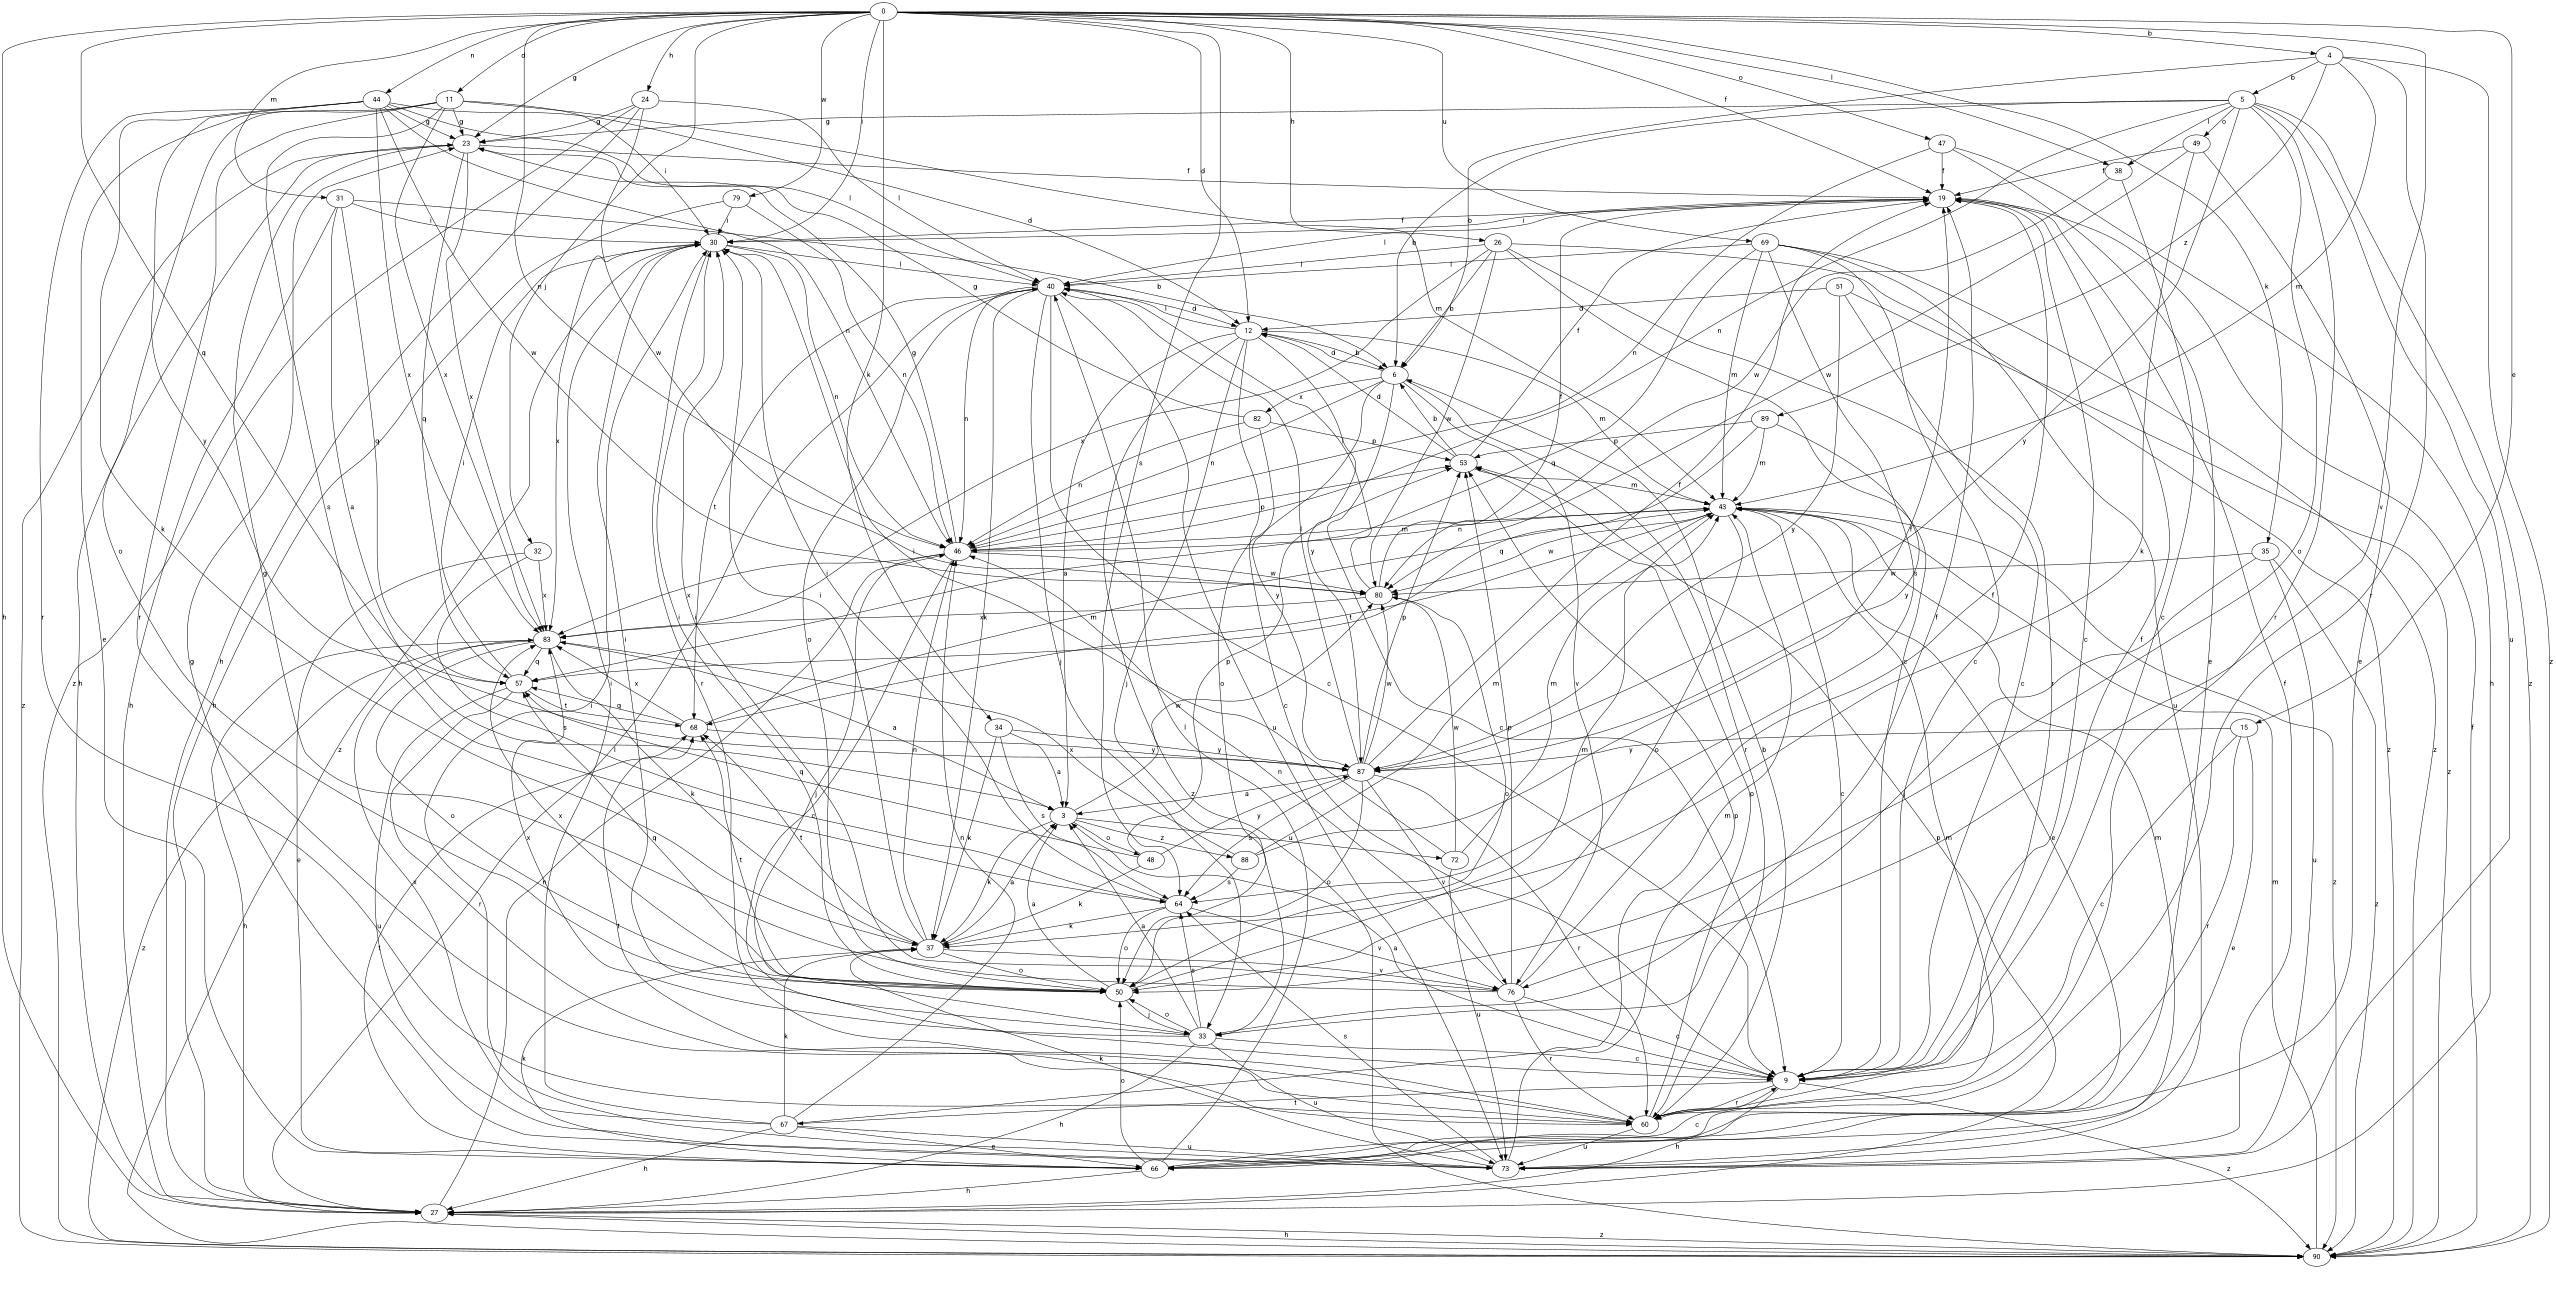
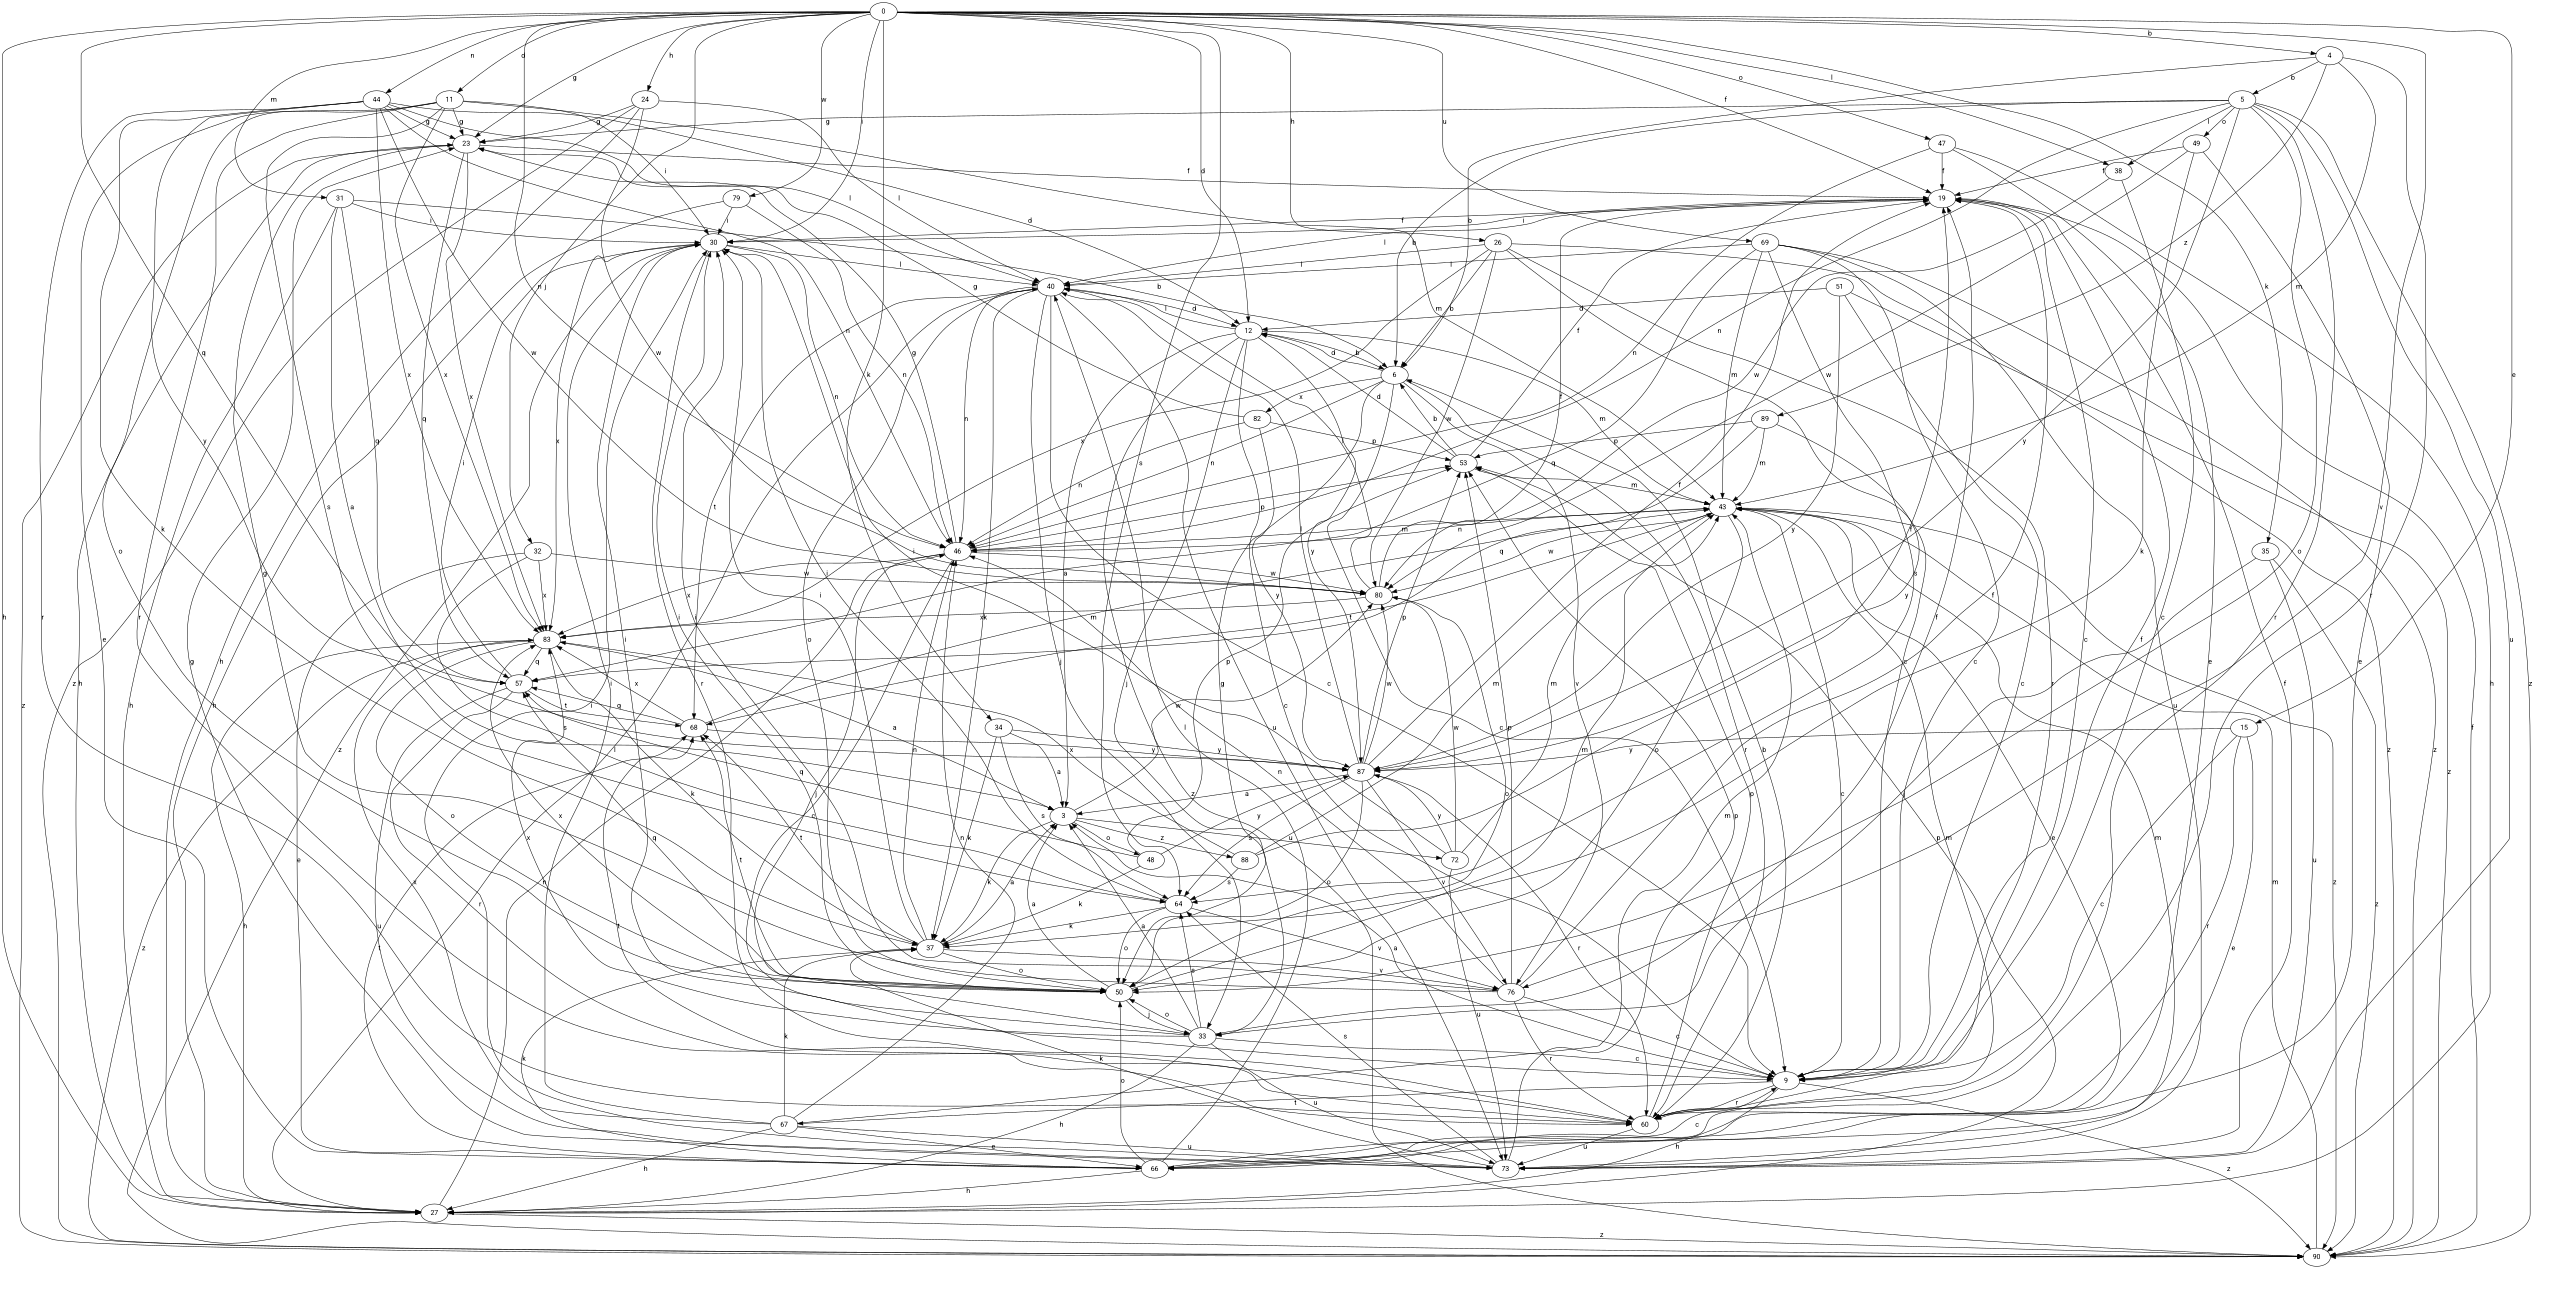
edge "35" -> "80": now "32" -> "80"
edge "6" -> "50": label "o" -> "g"
edge "4" -> "90": removed, label "z"
edge "72" -> "87": added, label "y"
edge "90" -> "27": removed, label "h"
